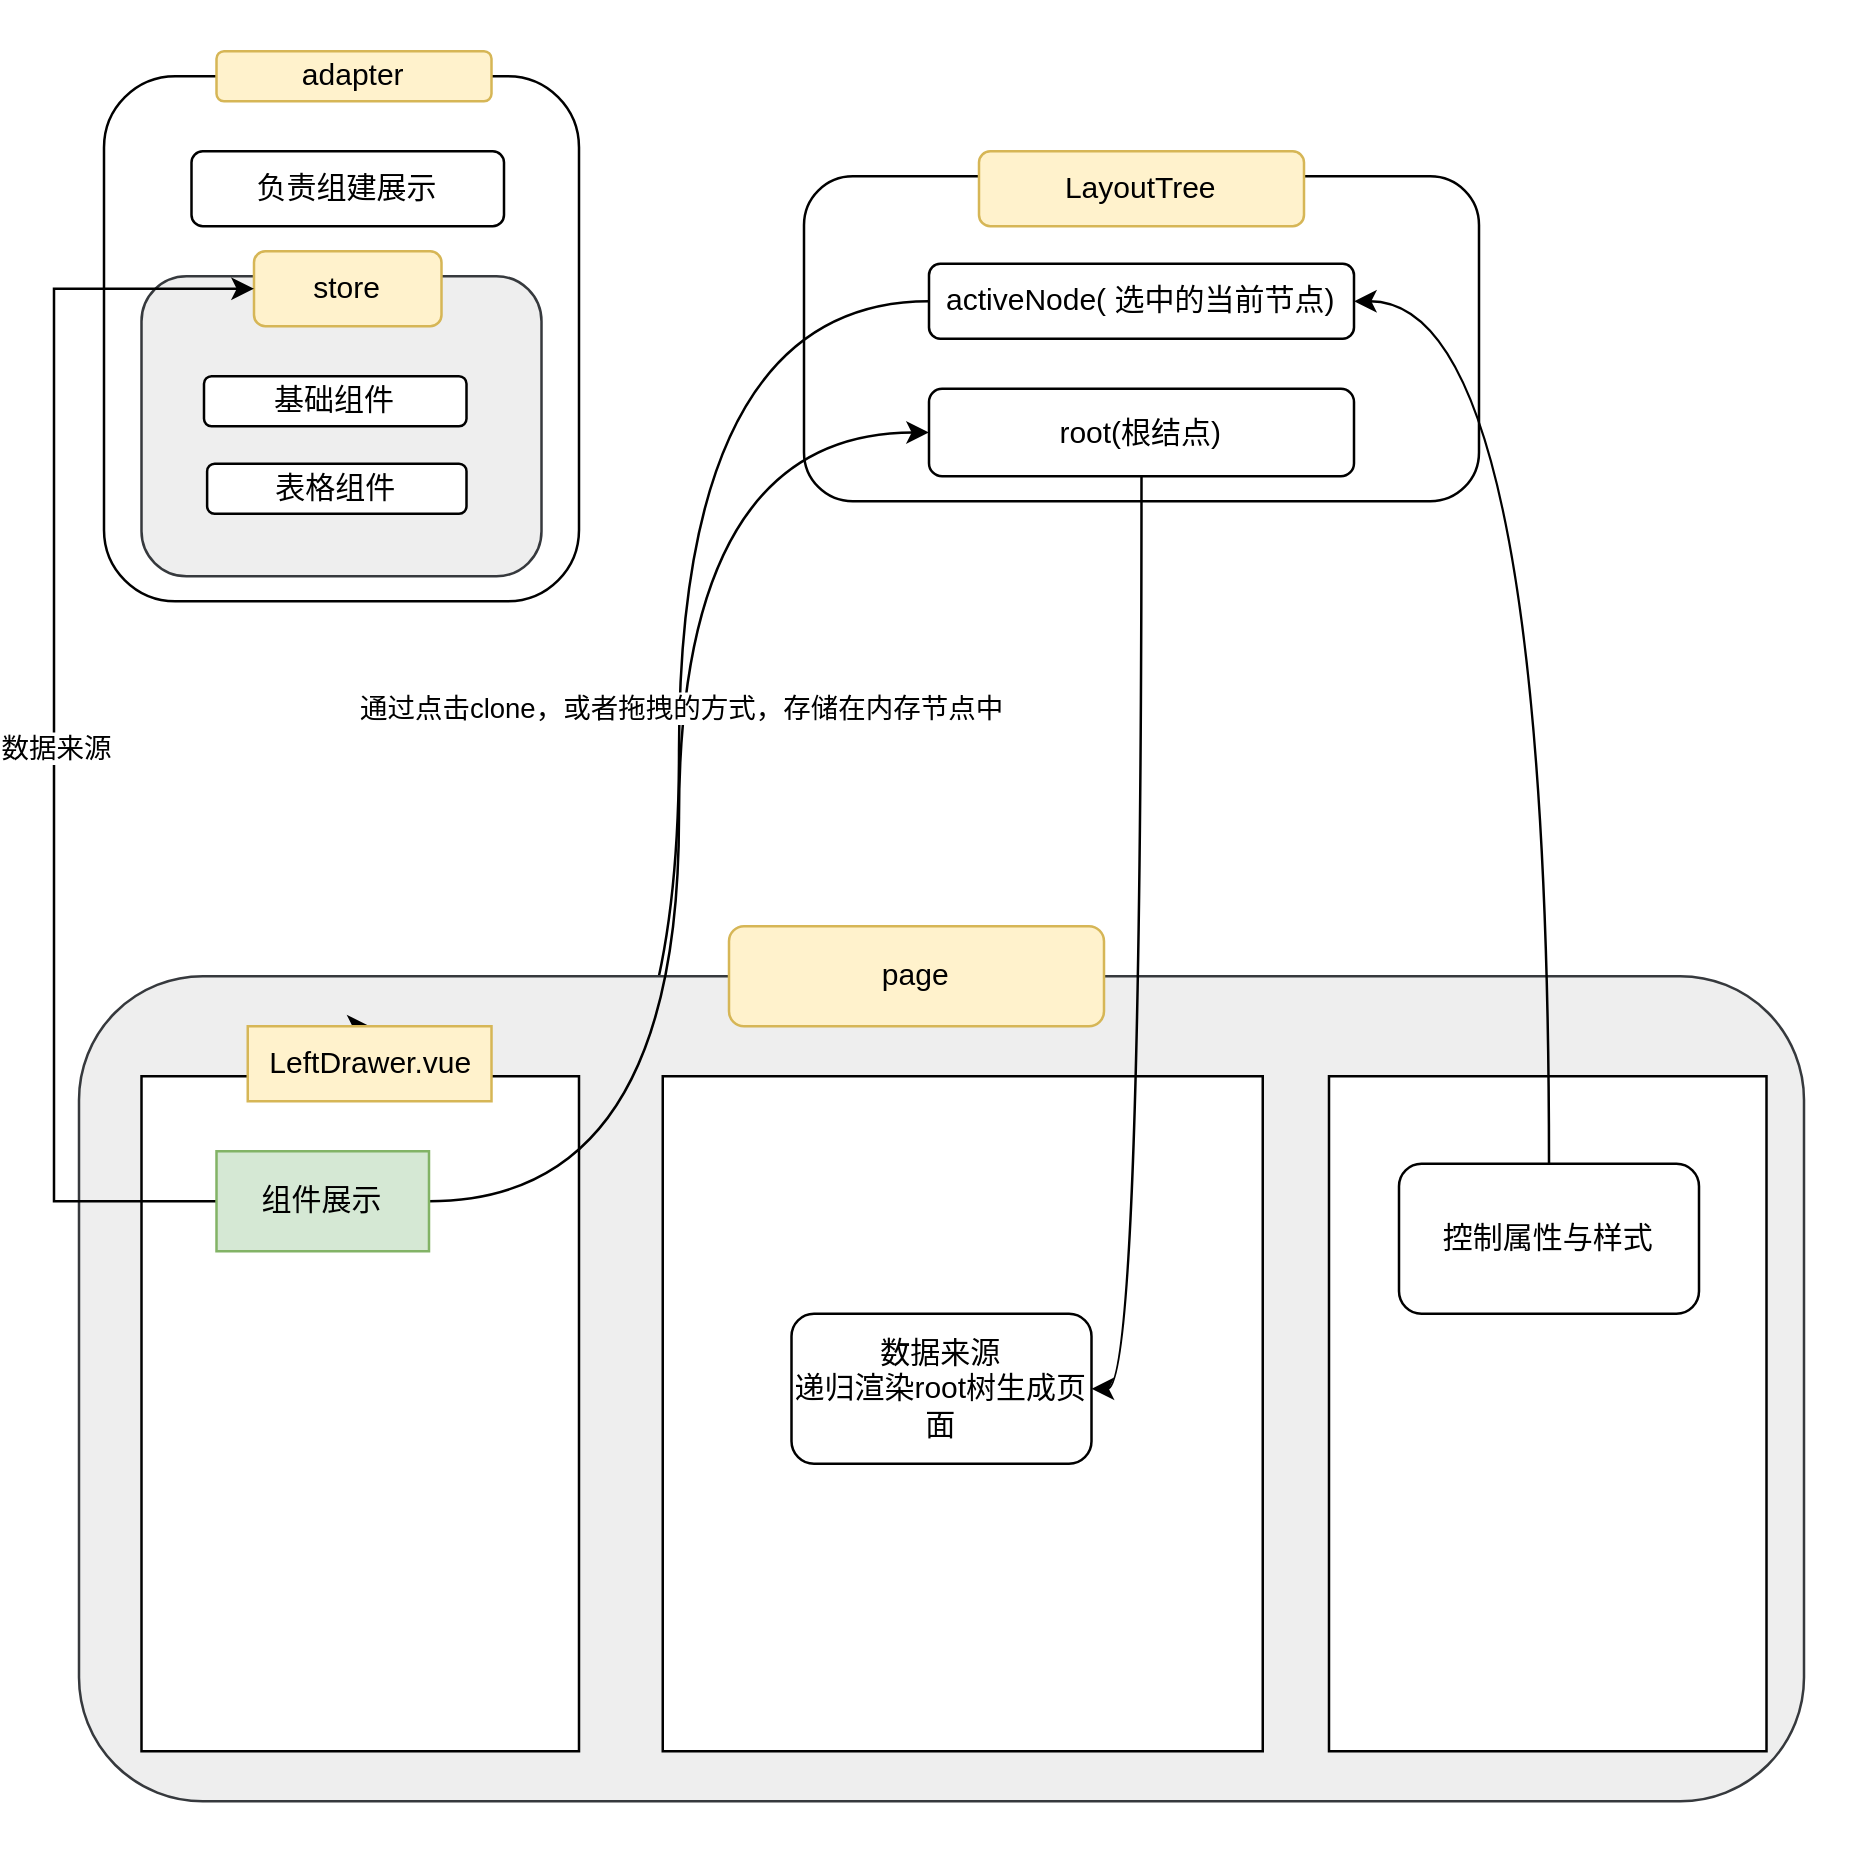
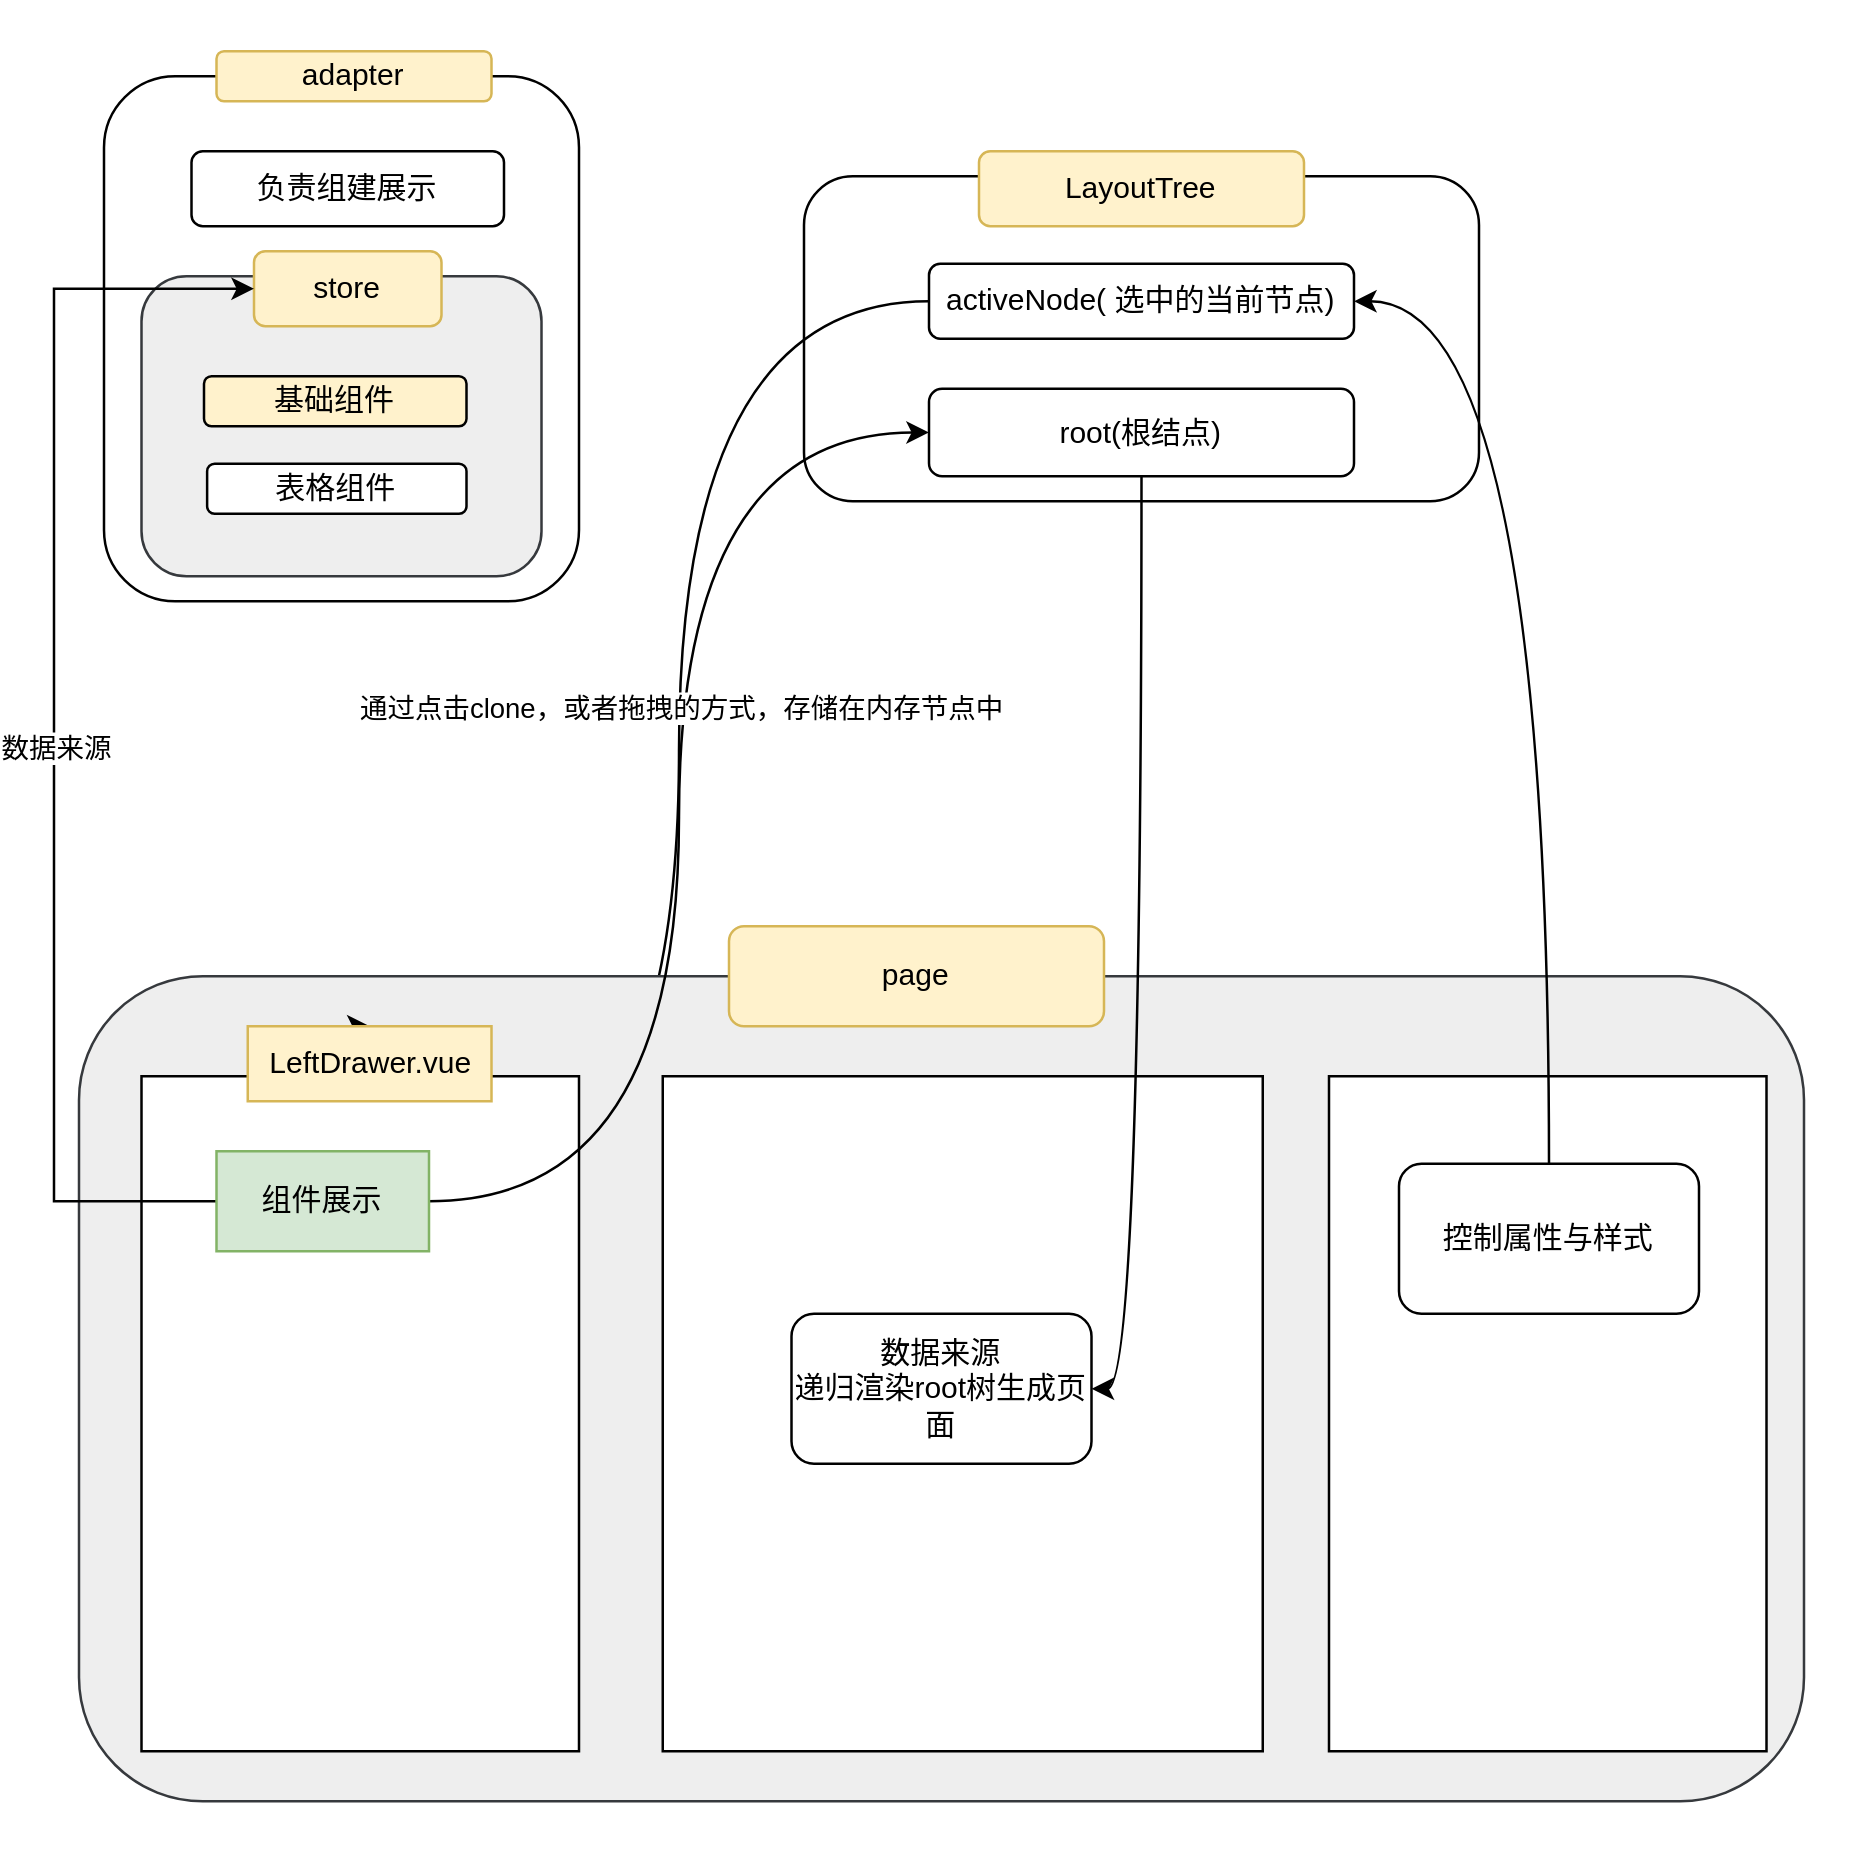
node "基础组件": fillcolor #ffffff -> #fff2cc
